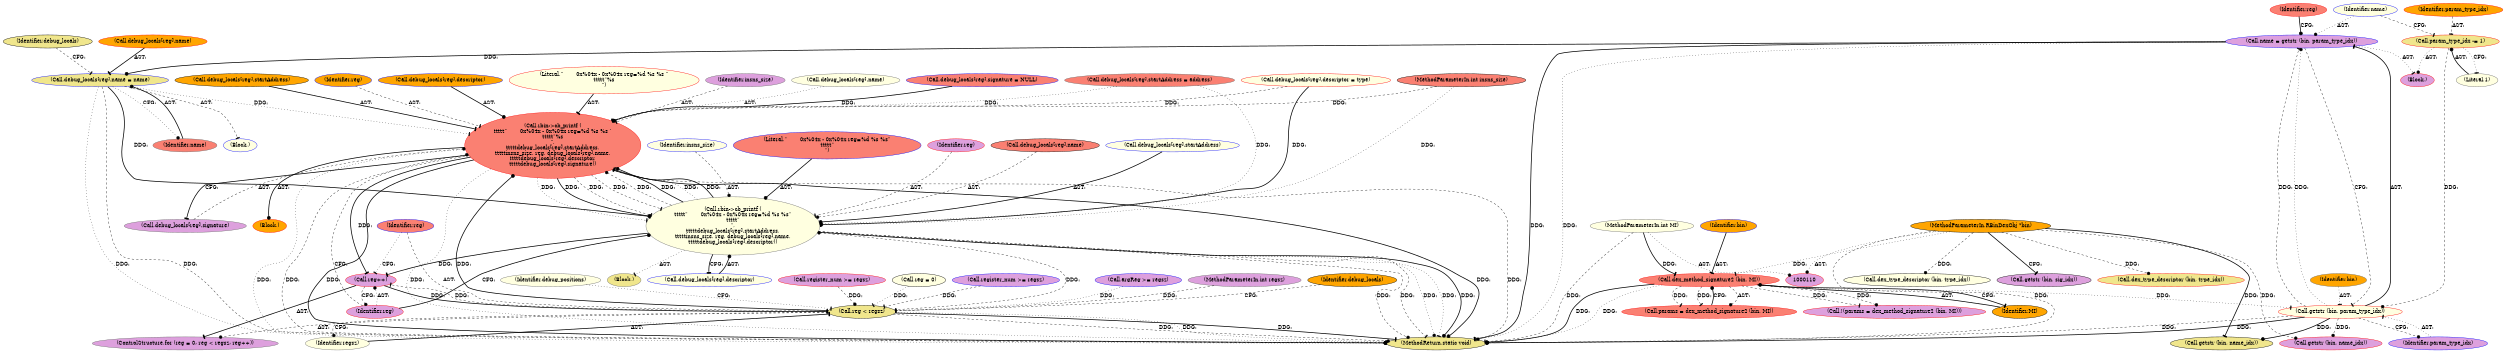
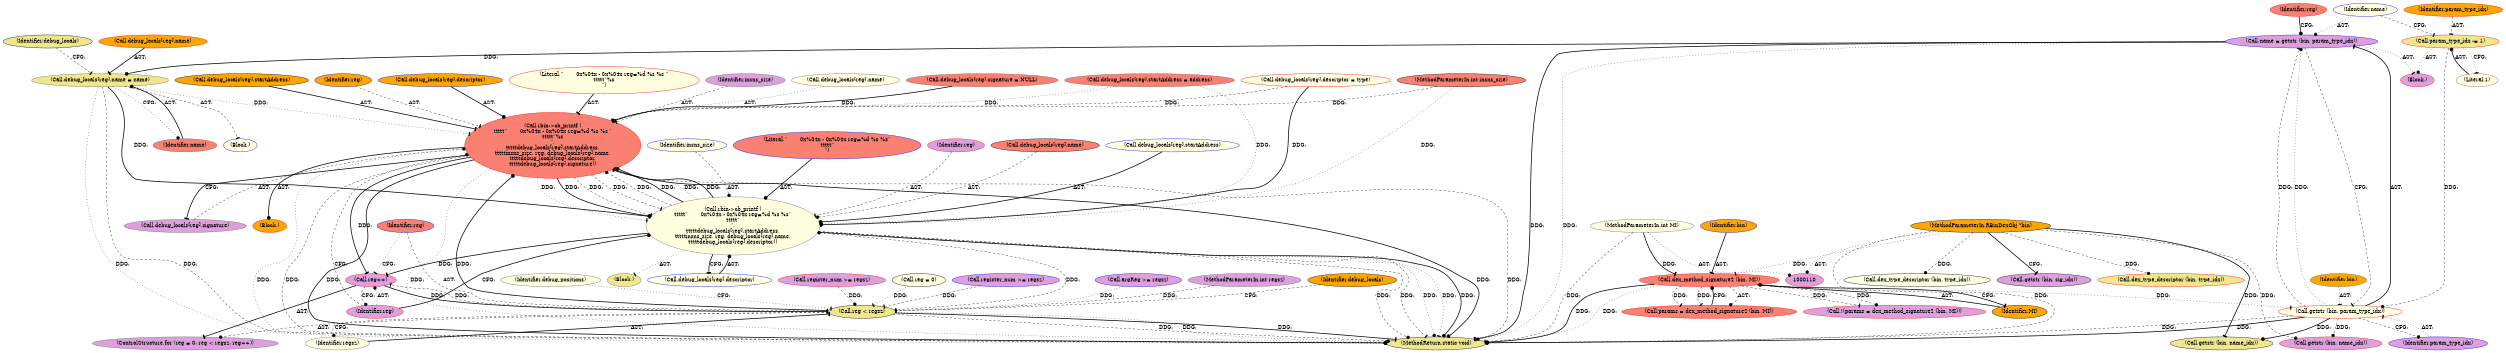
node "(Call,debug_locals[reg].name = name)": color blue -> gray40
node "(Call,debug_locals[reg].signature = NULL)": color blue -> gray40
